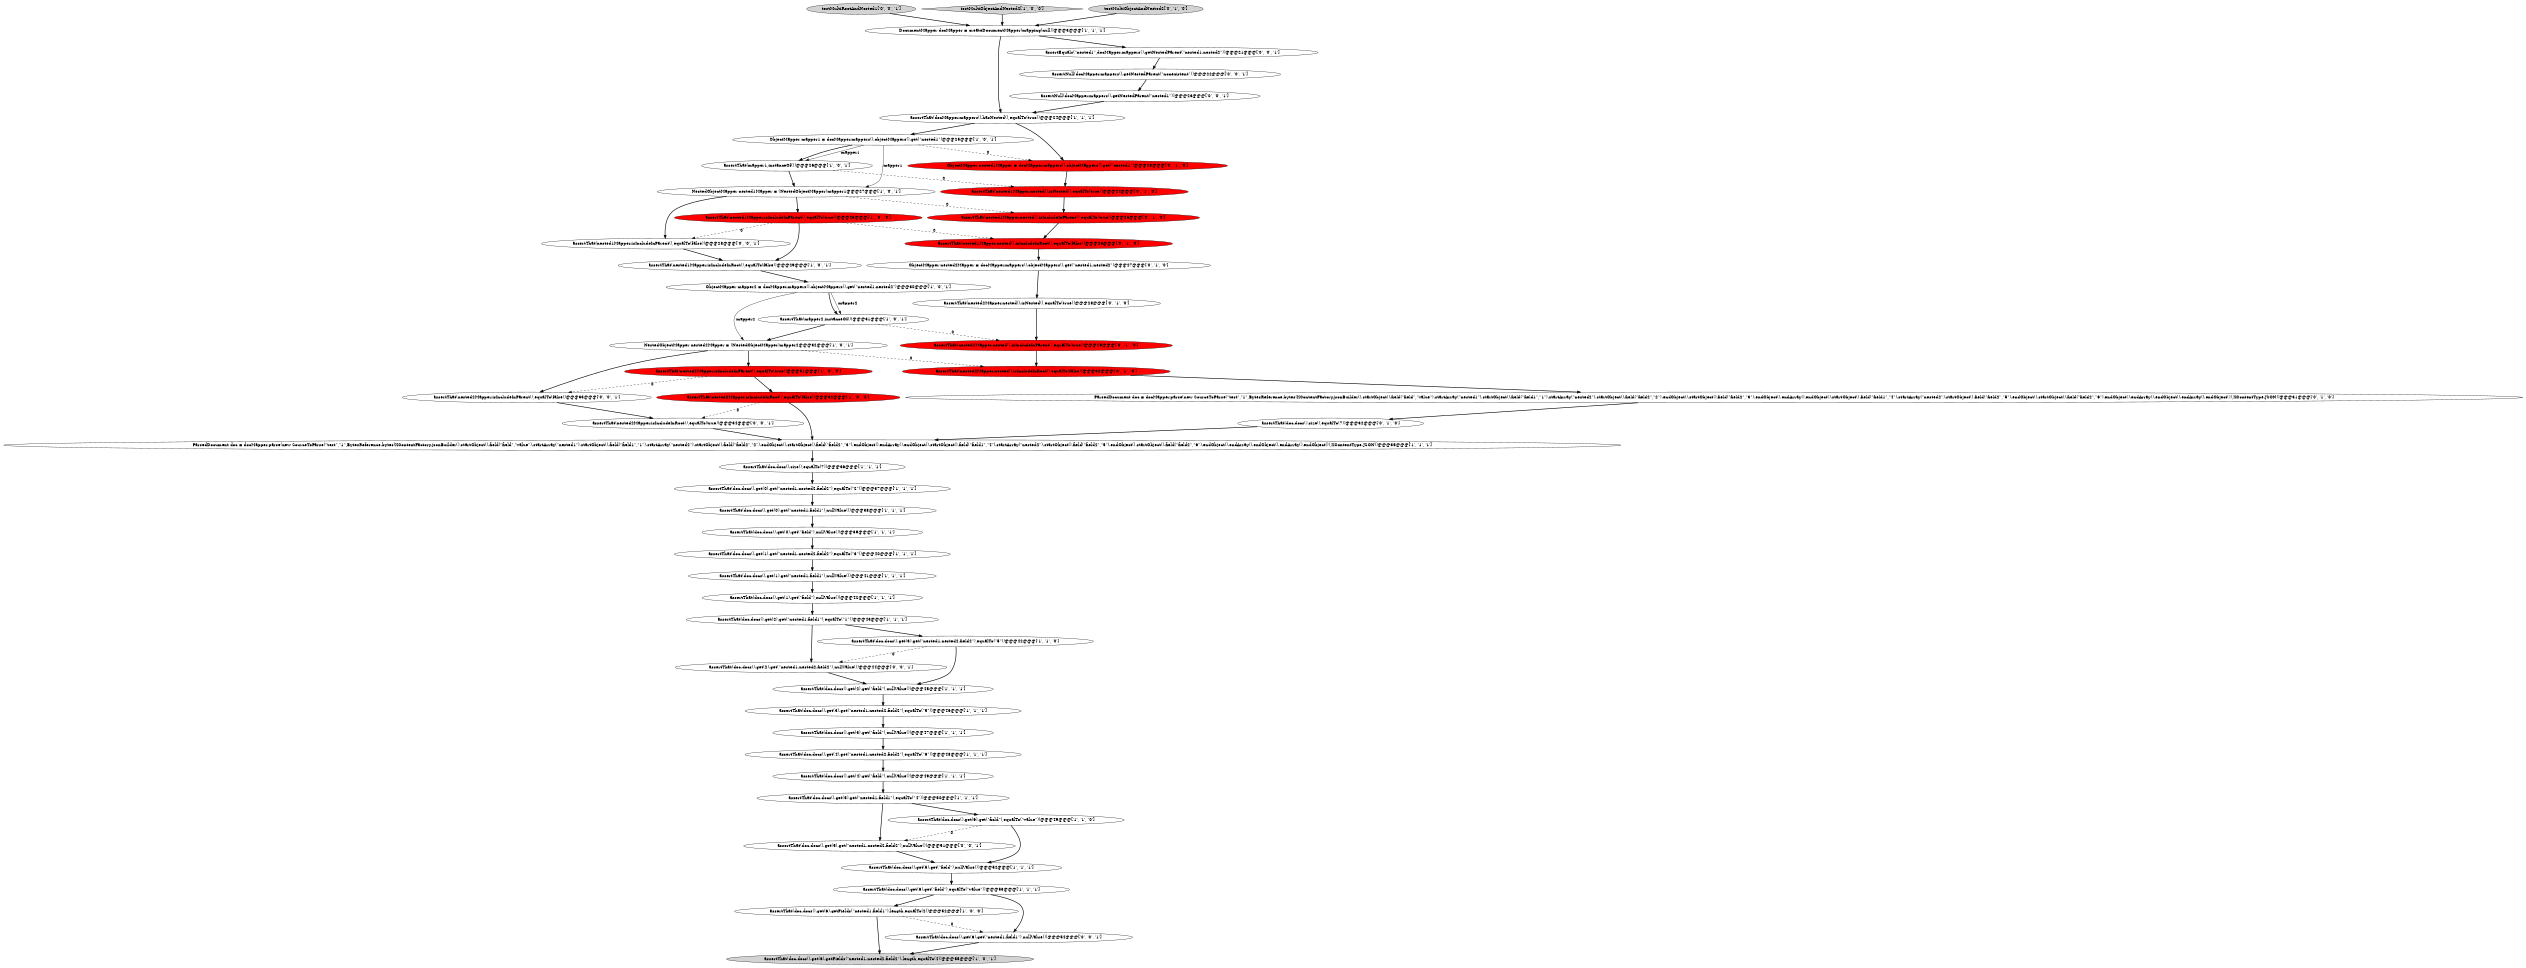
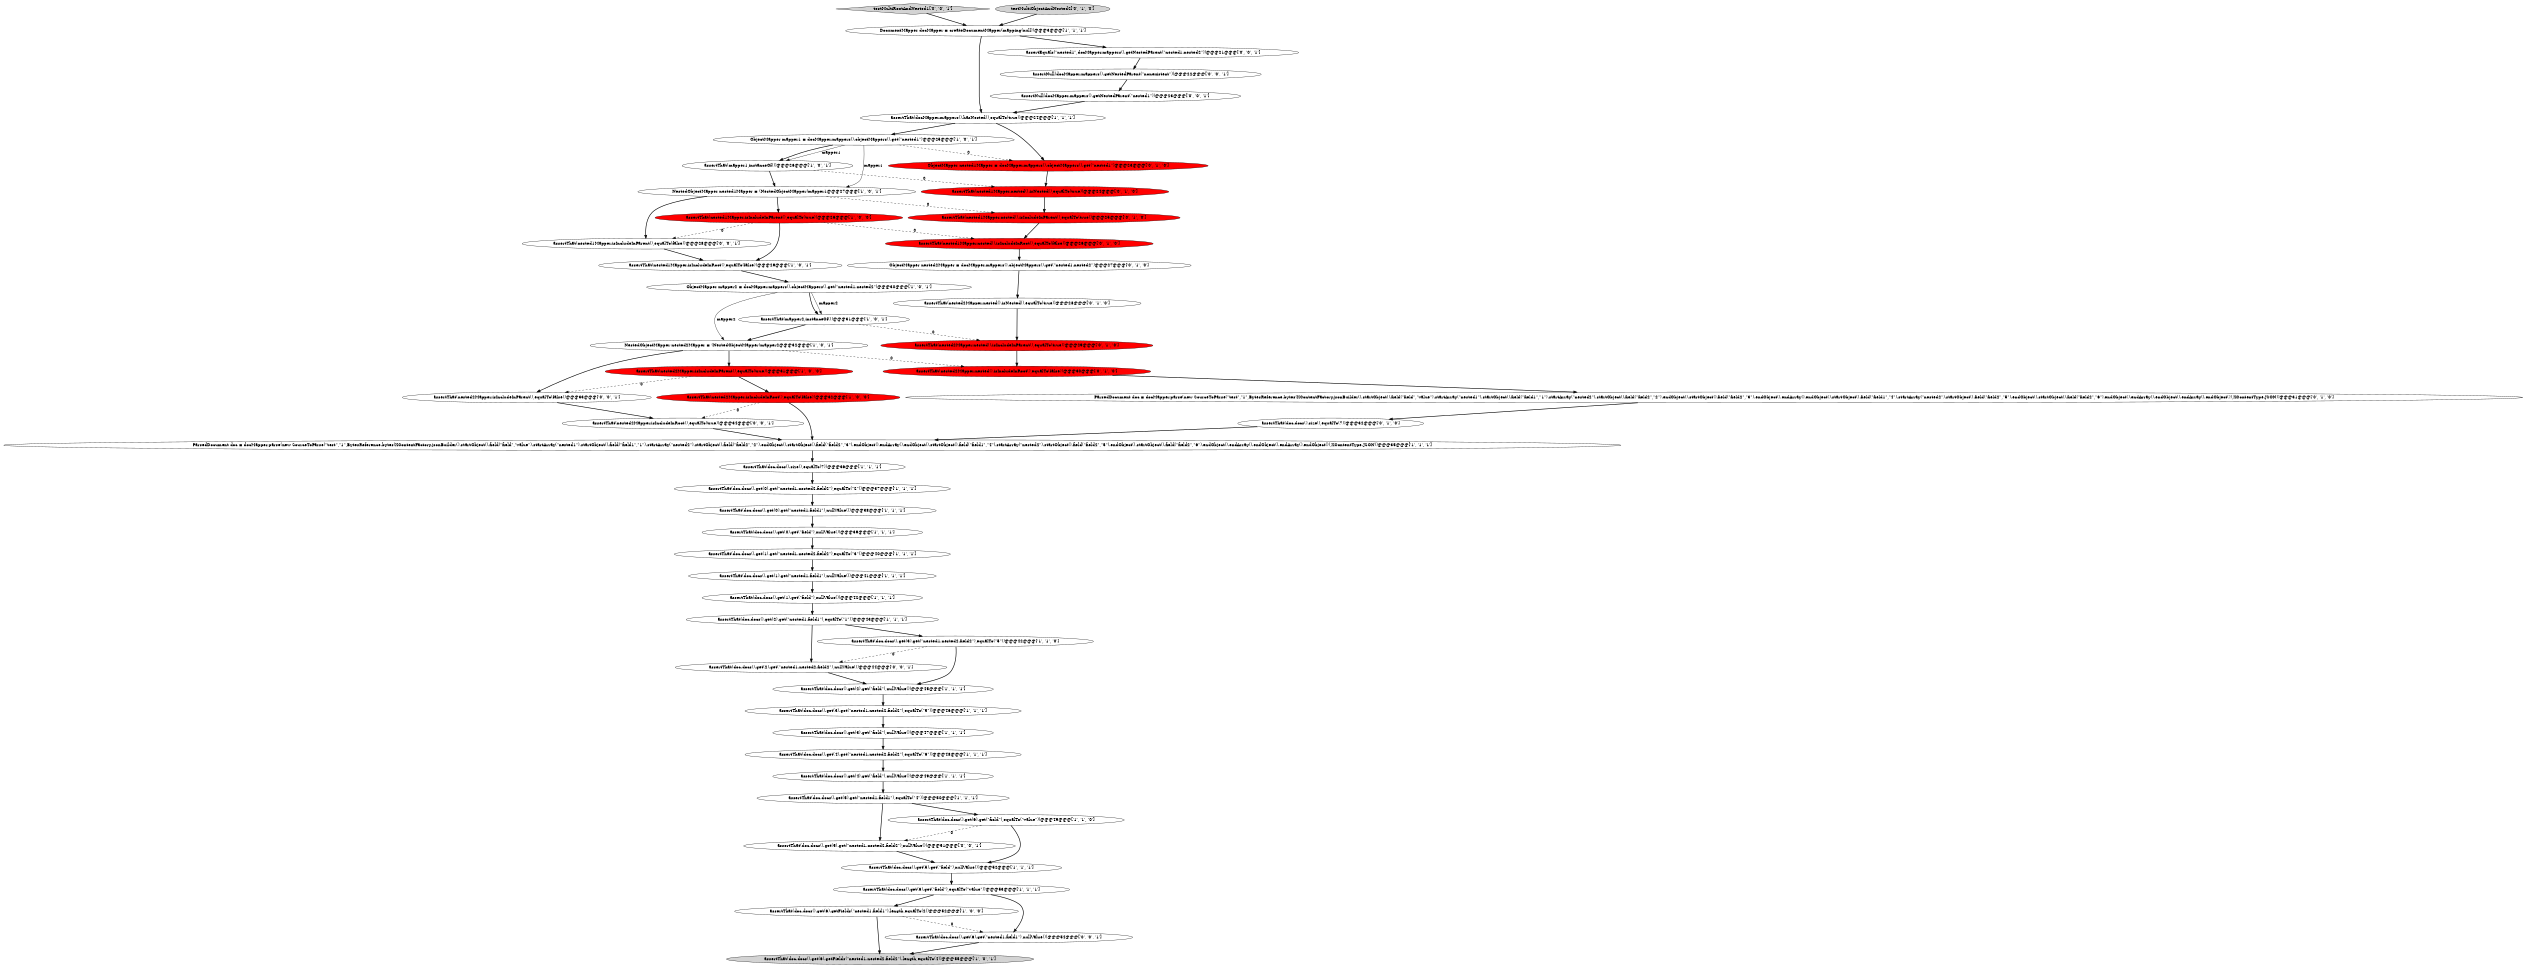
node "testMultiRootAndNested1['0', '0', '1']": shape ellipse -> diamond
node "testMultiObjectAndNested2['1', '0', '0']": removed
